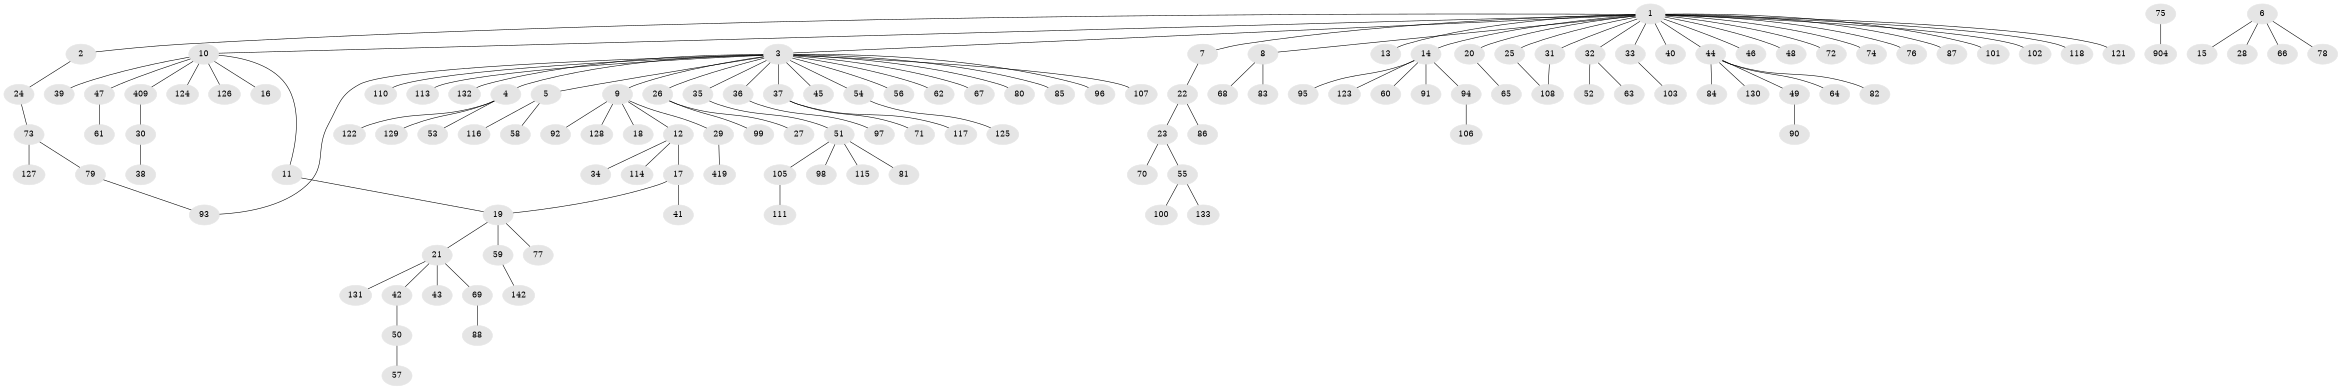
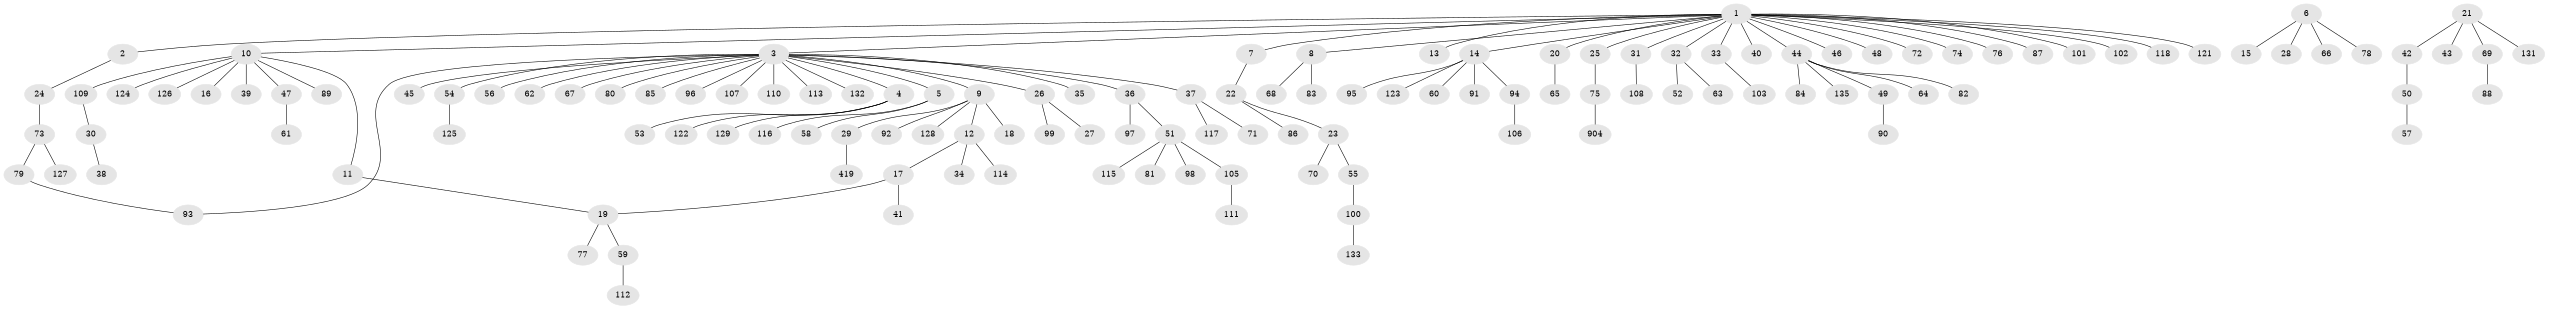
edge "25" -- "108": now "25" -- "75"
node "409": label "409" -> "109"
node "89": added
node "130": label "130" -> "135"
edge "35" -- "51": now "36" -- "51"
edge "55" -- "133": now "100" -- "133"
edge "19" -- "21": removed
node "142": label "142" -> "112"
